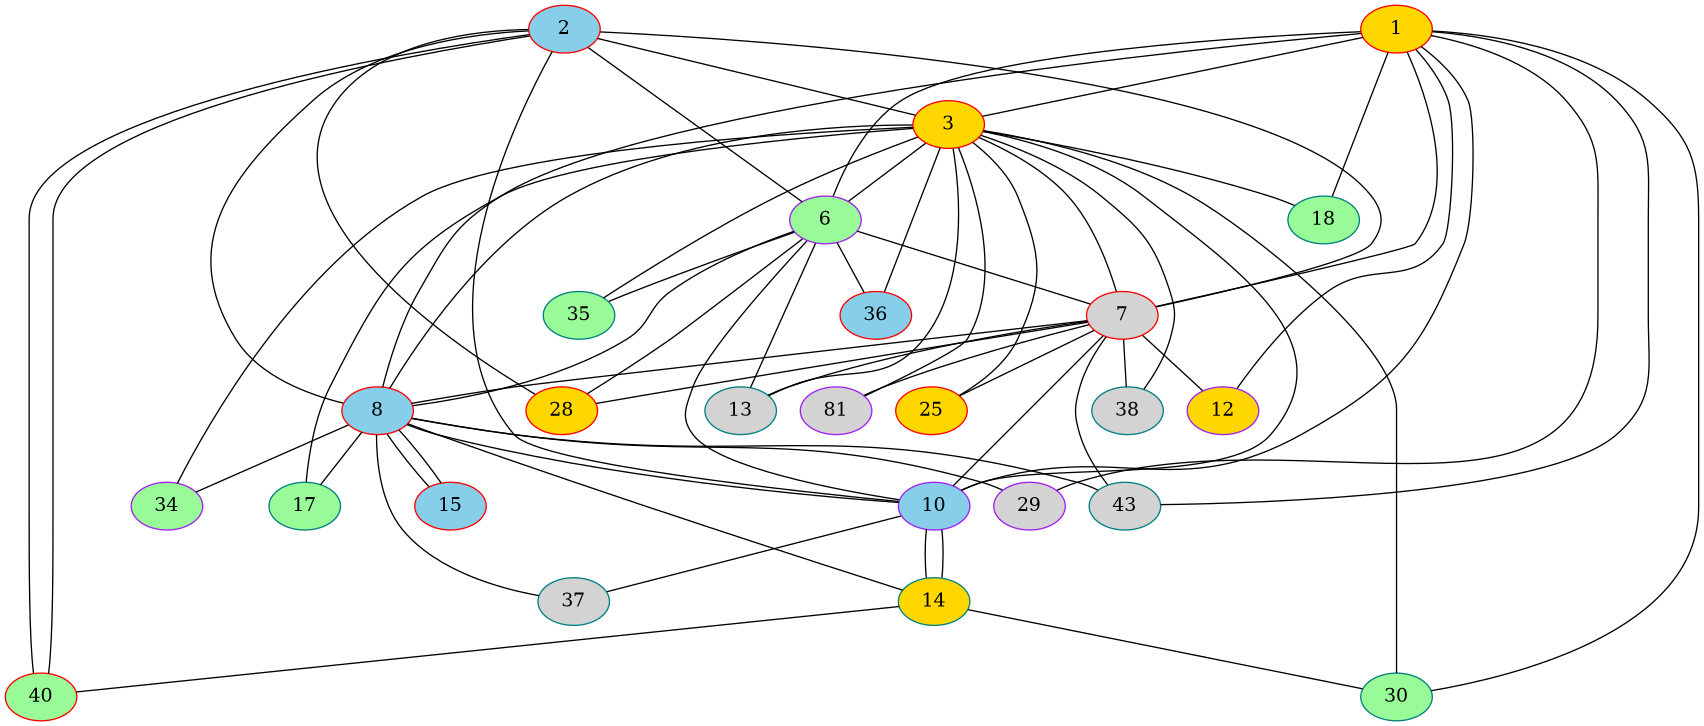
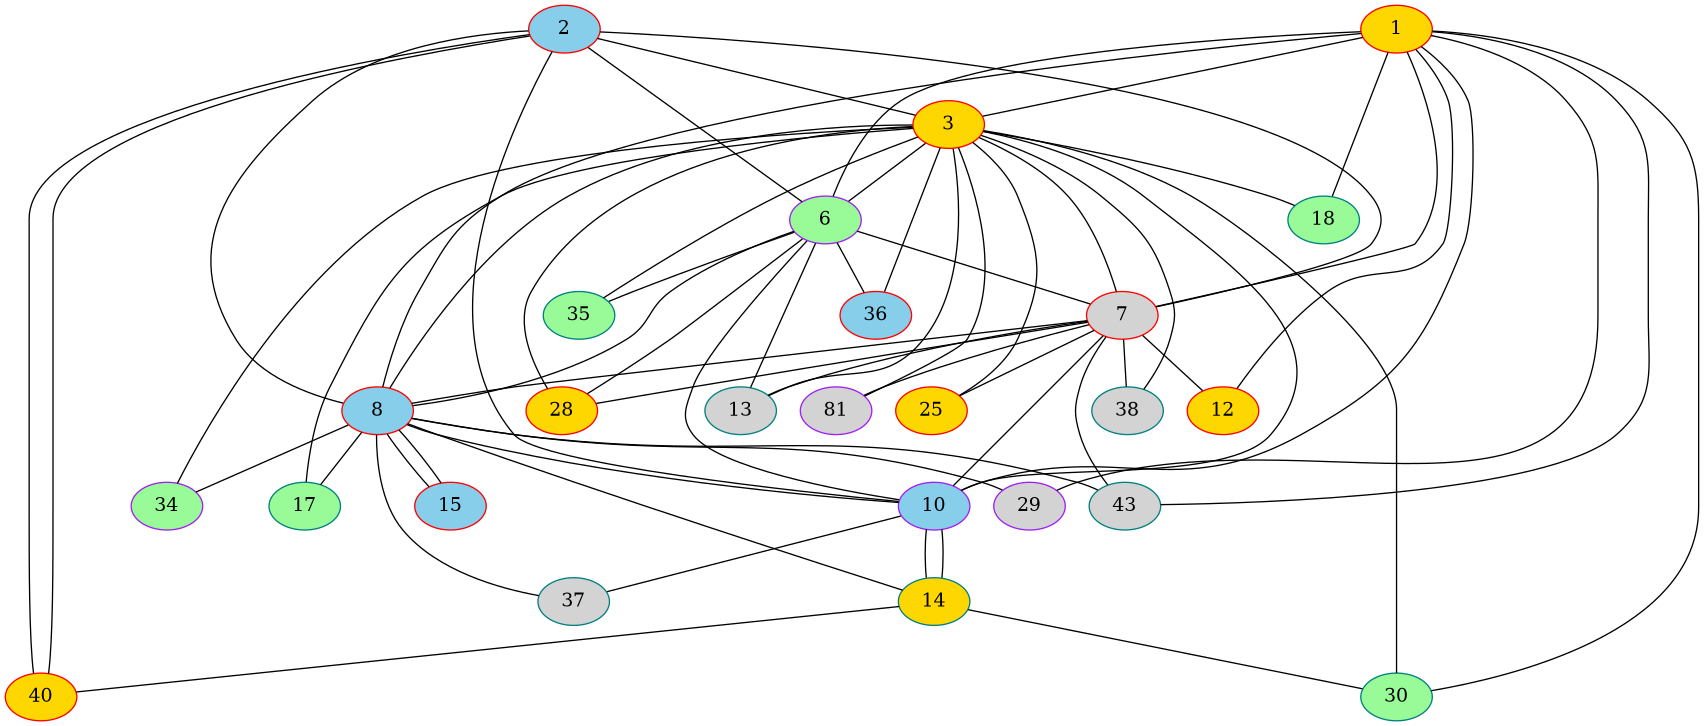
edge "2" -- "28": now "3" -- "28"
node "12": color purple -> red
node "40": fillcolor palegreen -> gold
